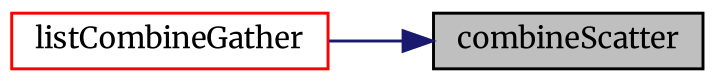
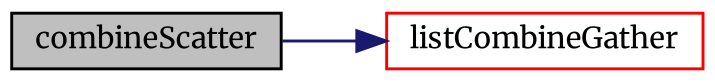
edge "listCombineGather" -> "combineScatter": reversed
